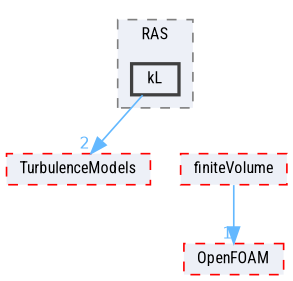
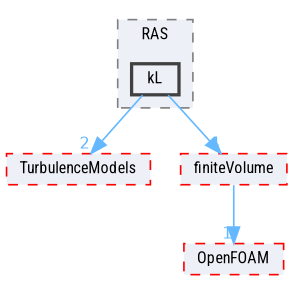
edge "kL" -> "finiteVolume": added
